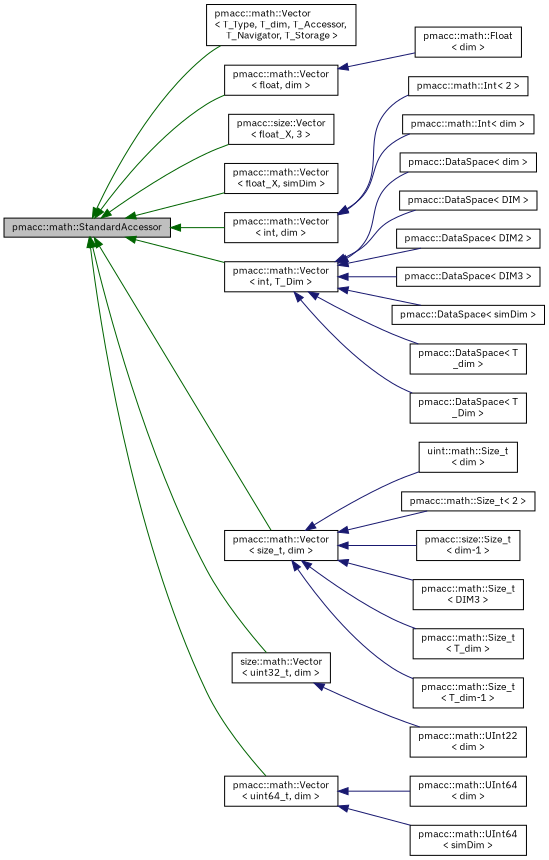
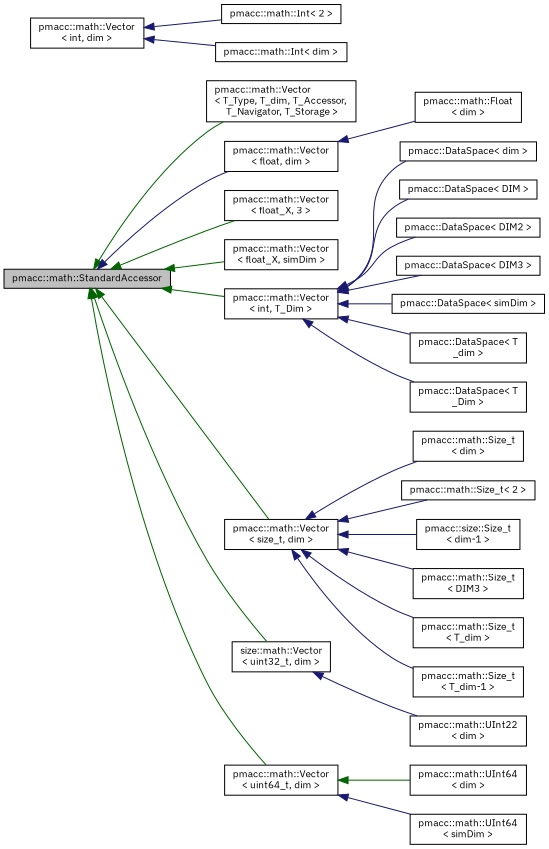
node "pmacc::size::Vector < float_X, 3 >": label "pmacc::size::Vector < float_X, 3 >" -> "pmacc::math::Vector < float_X, 3 >"
edge "pmacc::math::Vector < float, dim >" -> "pmacc::math::StandardAccessor": color darkgreen -> midnightblue
edge "pmacc::math::Vector < int, dim >" -> "pmacc::math::StandardAccessor": removed
node "uint::math::Size_t < dim >": label "uint::math::Size_t < dim >" -> "pmacc::math::Size_t < dim >"
edge "pmacc::math::UInt64 < dim >" -> "pmacc::math::Vector < uint64_t, dim >": color midnightblue -> darkgreen
